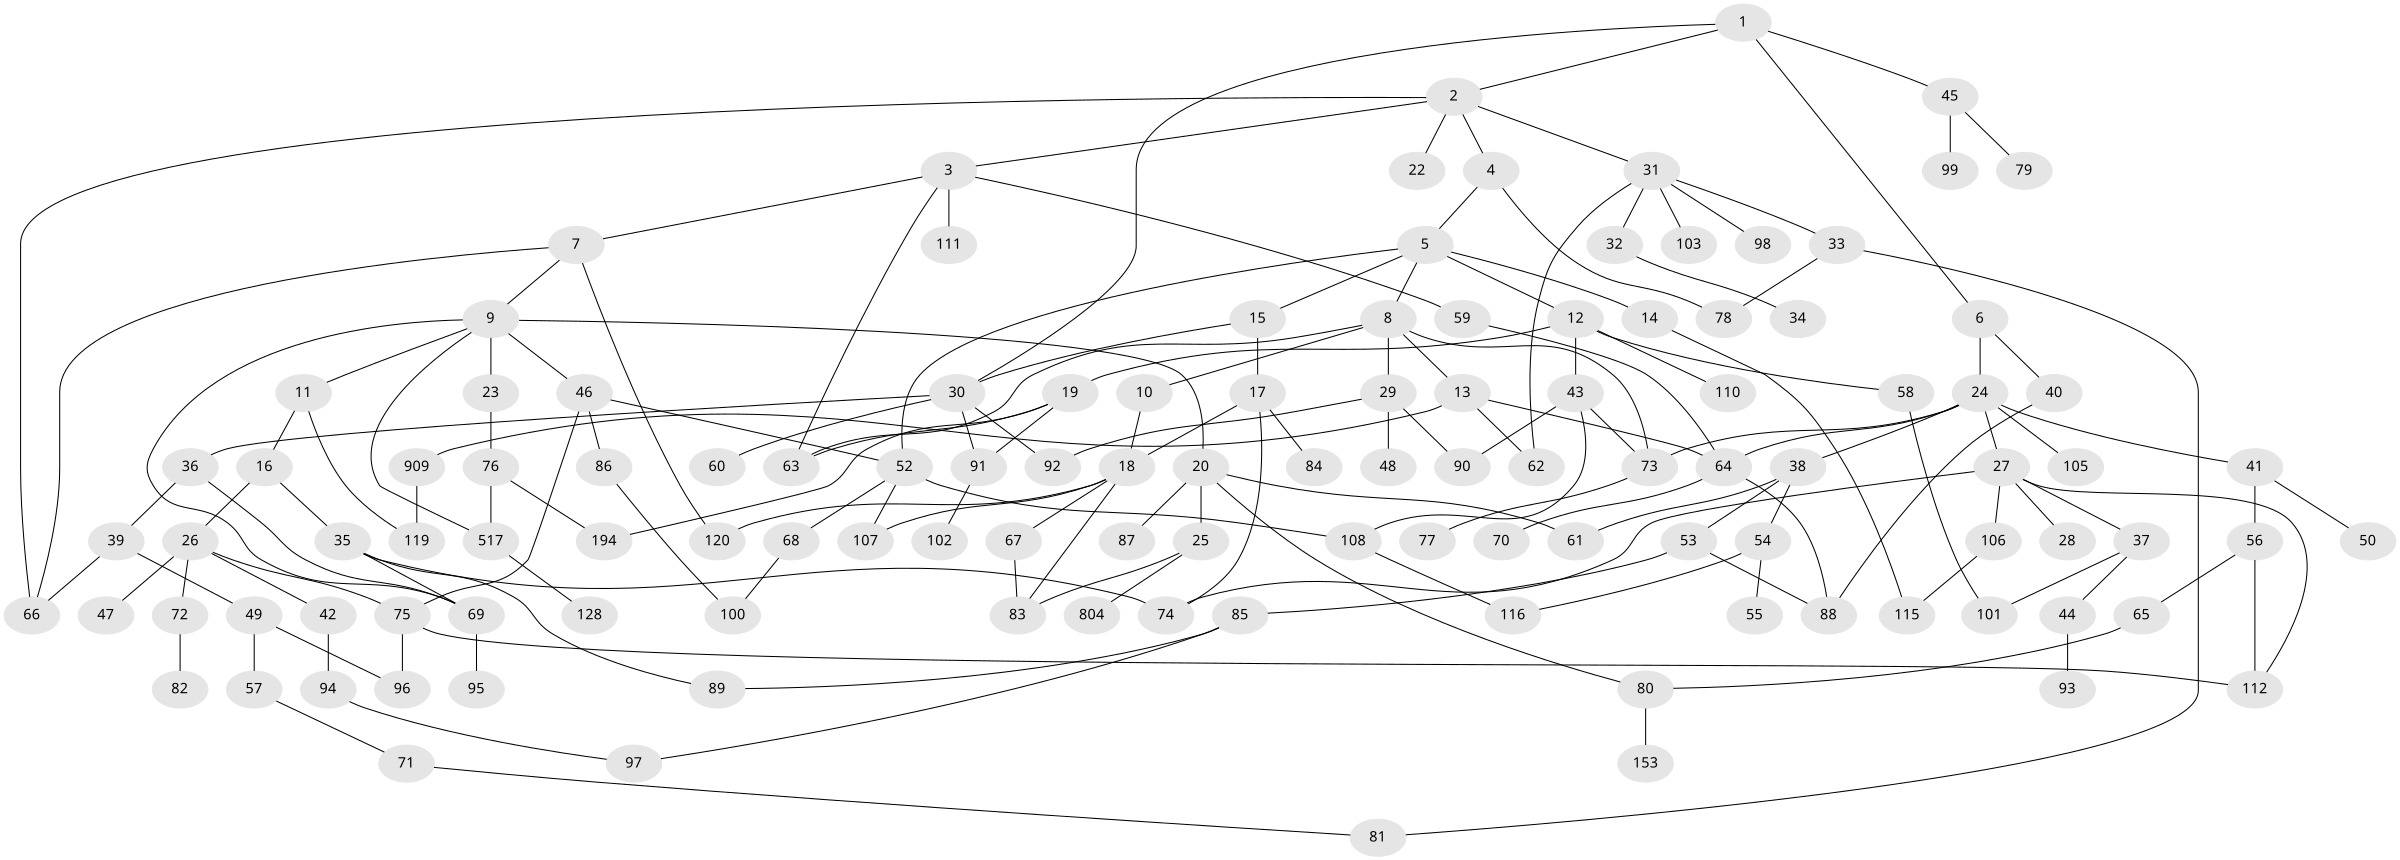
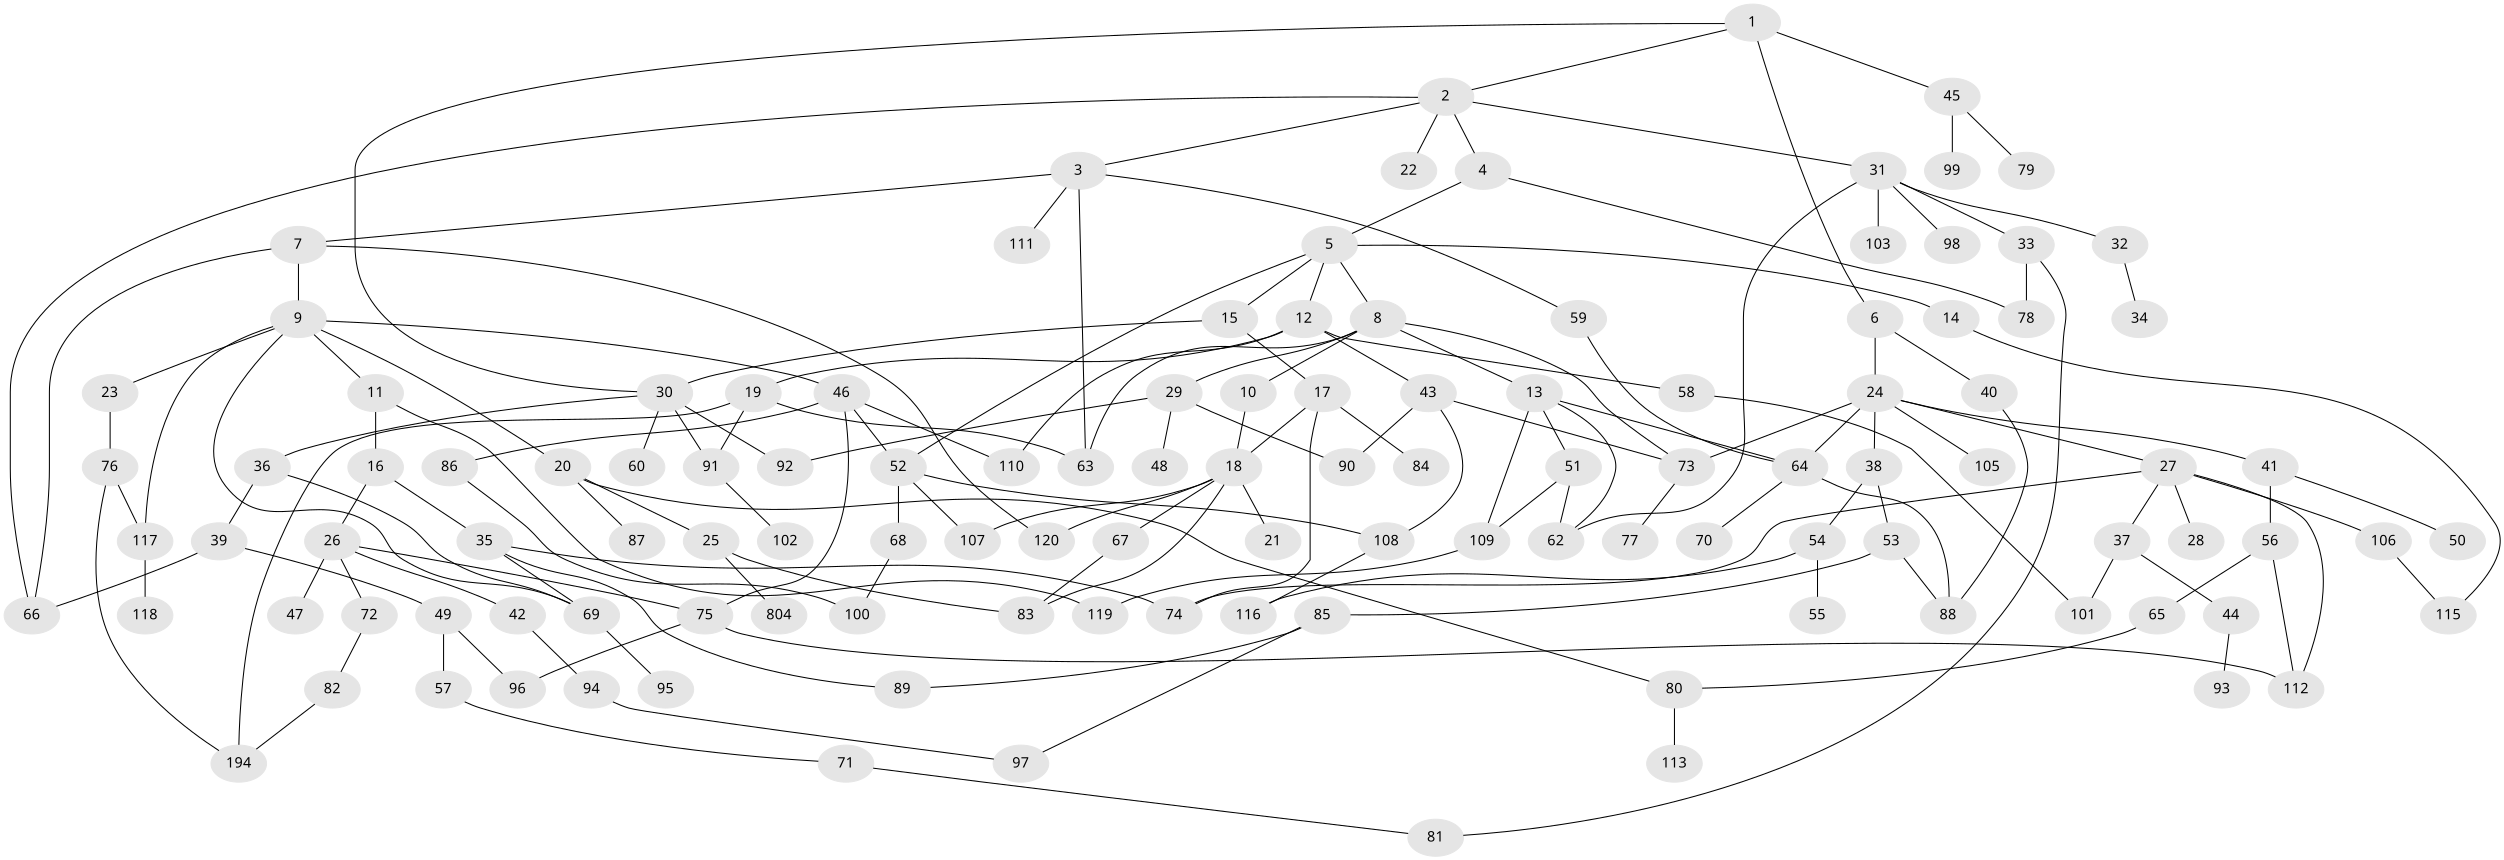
edge "46" -- "110": added
node "909": label "909" -> "109"
node "51": added
node "517": label "517" -> "117"
node "21": added
node "61": removed
node "128": label "128" -> "118"
edge "82" -- "194": added
node "153": label "153" -> "113"
